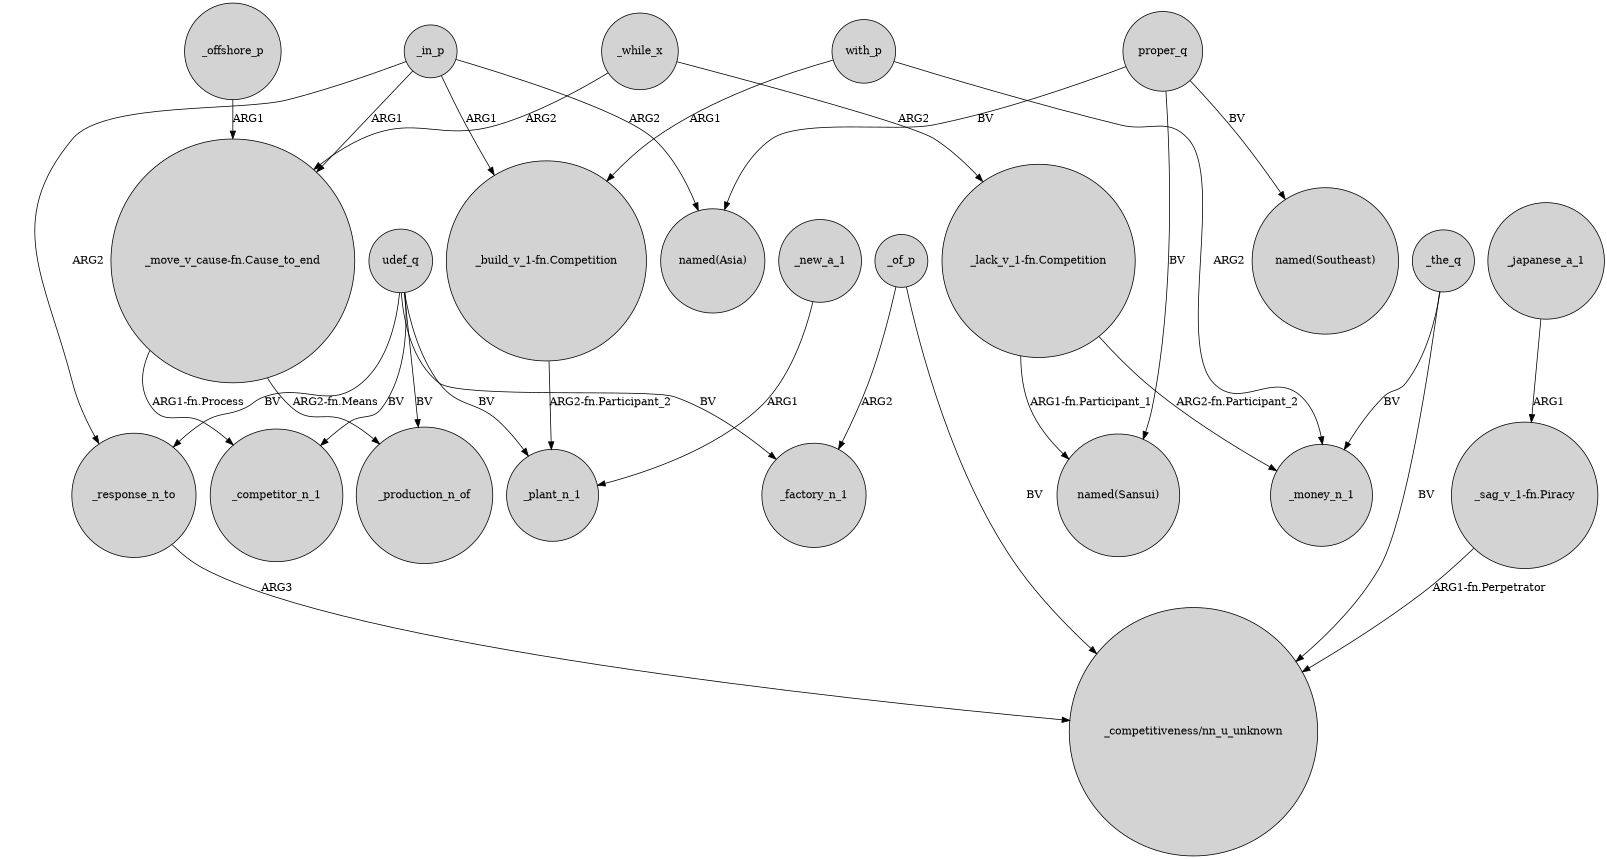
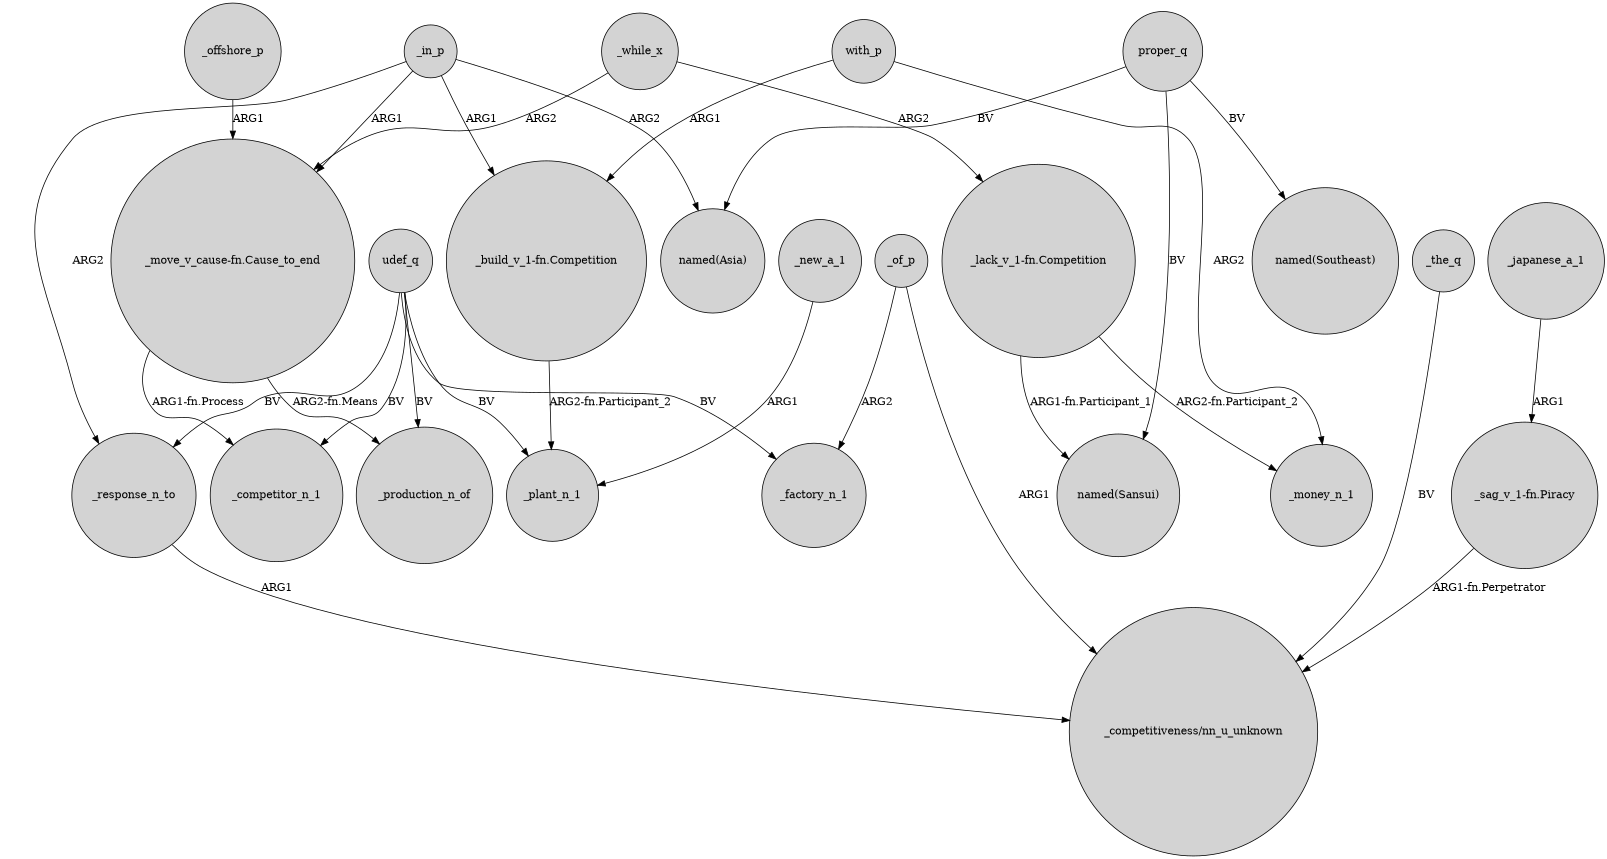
edge "_the_q" -> "_money_n_1": removed, label "BV"
edge "_of_p" -> "_competitiveness/nn_u_unknown": label "BV" -> "ARG1"
edge "_response_n_to" -> "_competitiveness/nn_u_unknown": label "ARG3" -> "ARG1"
